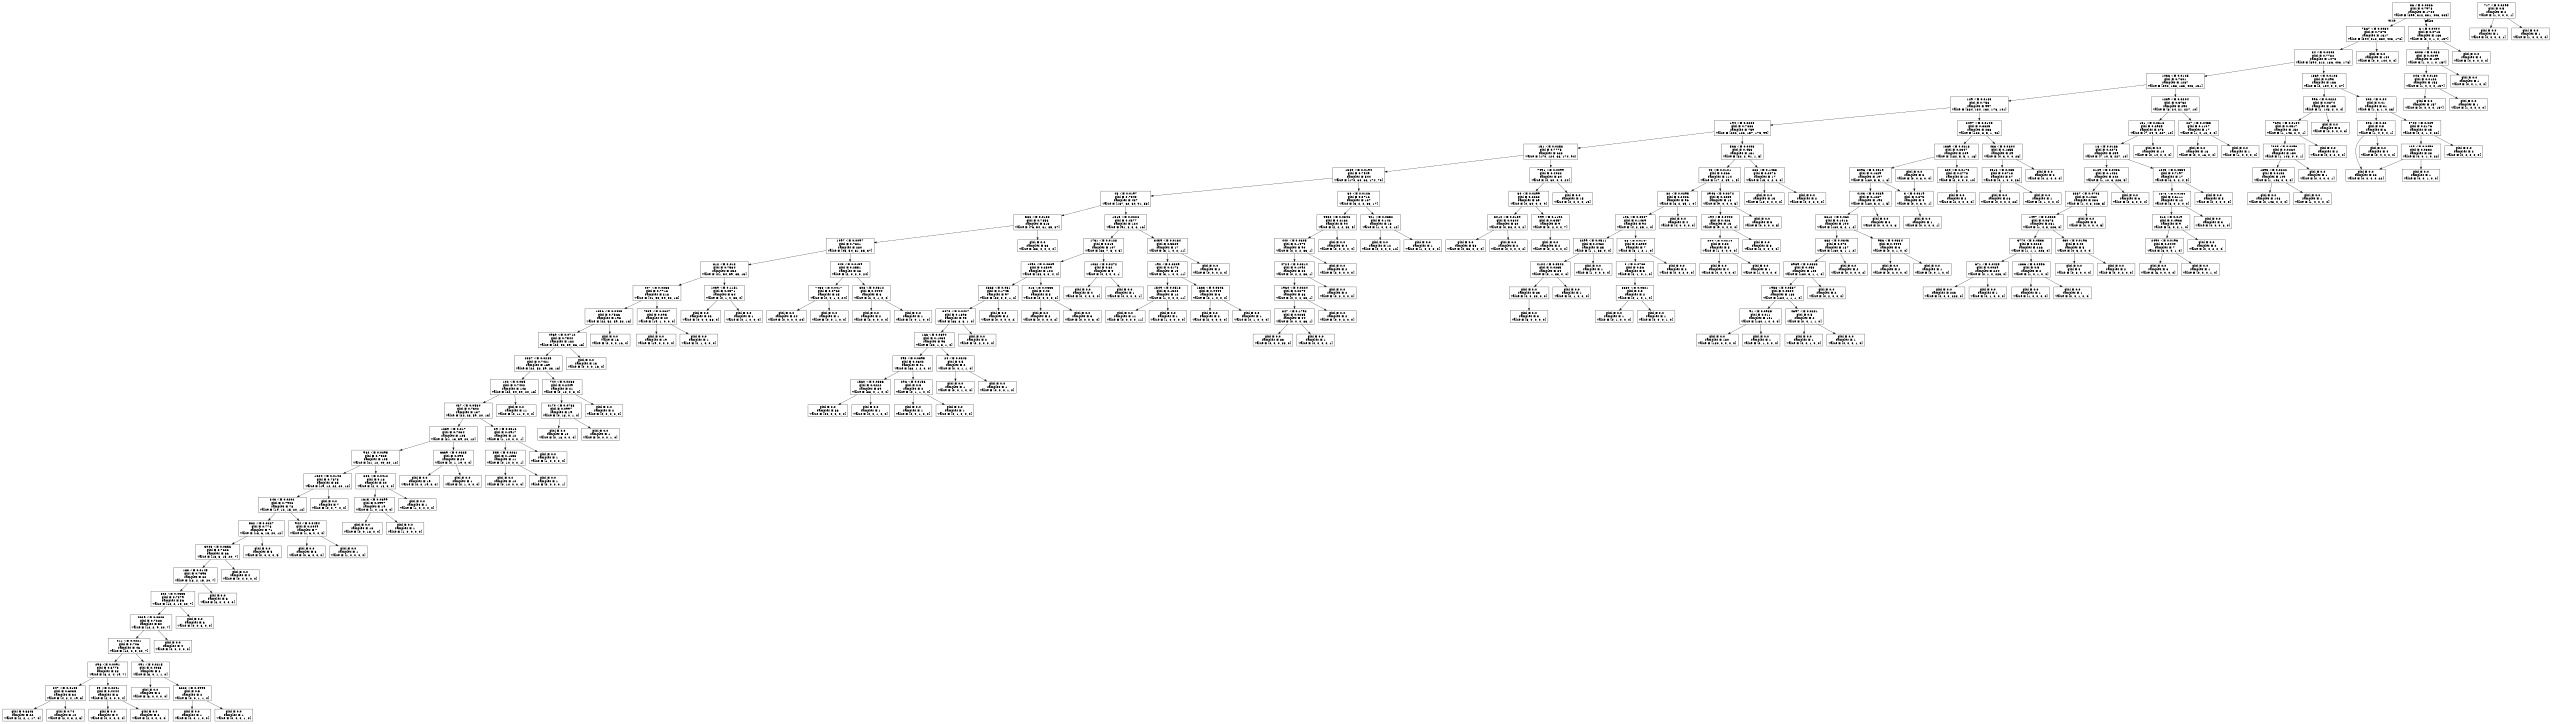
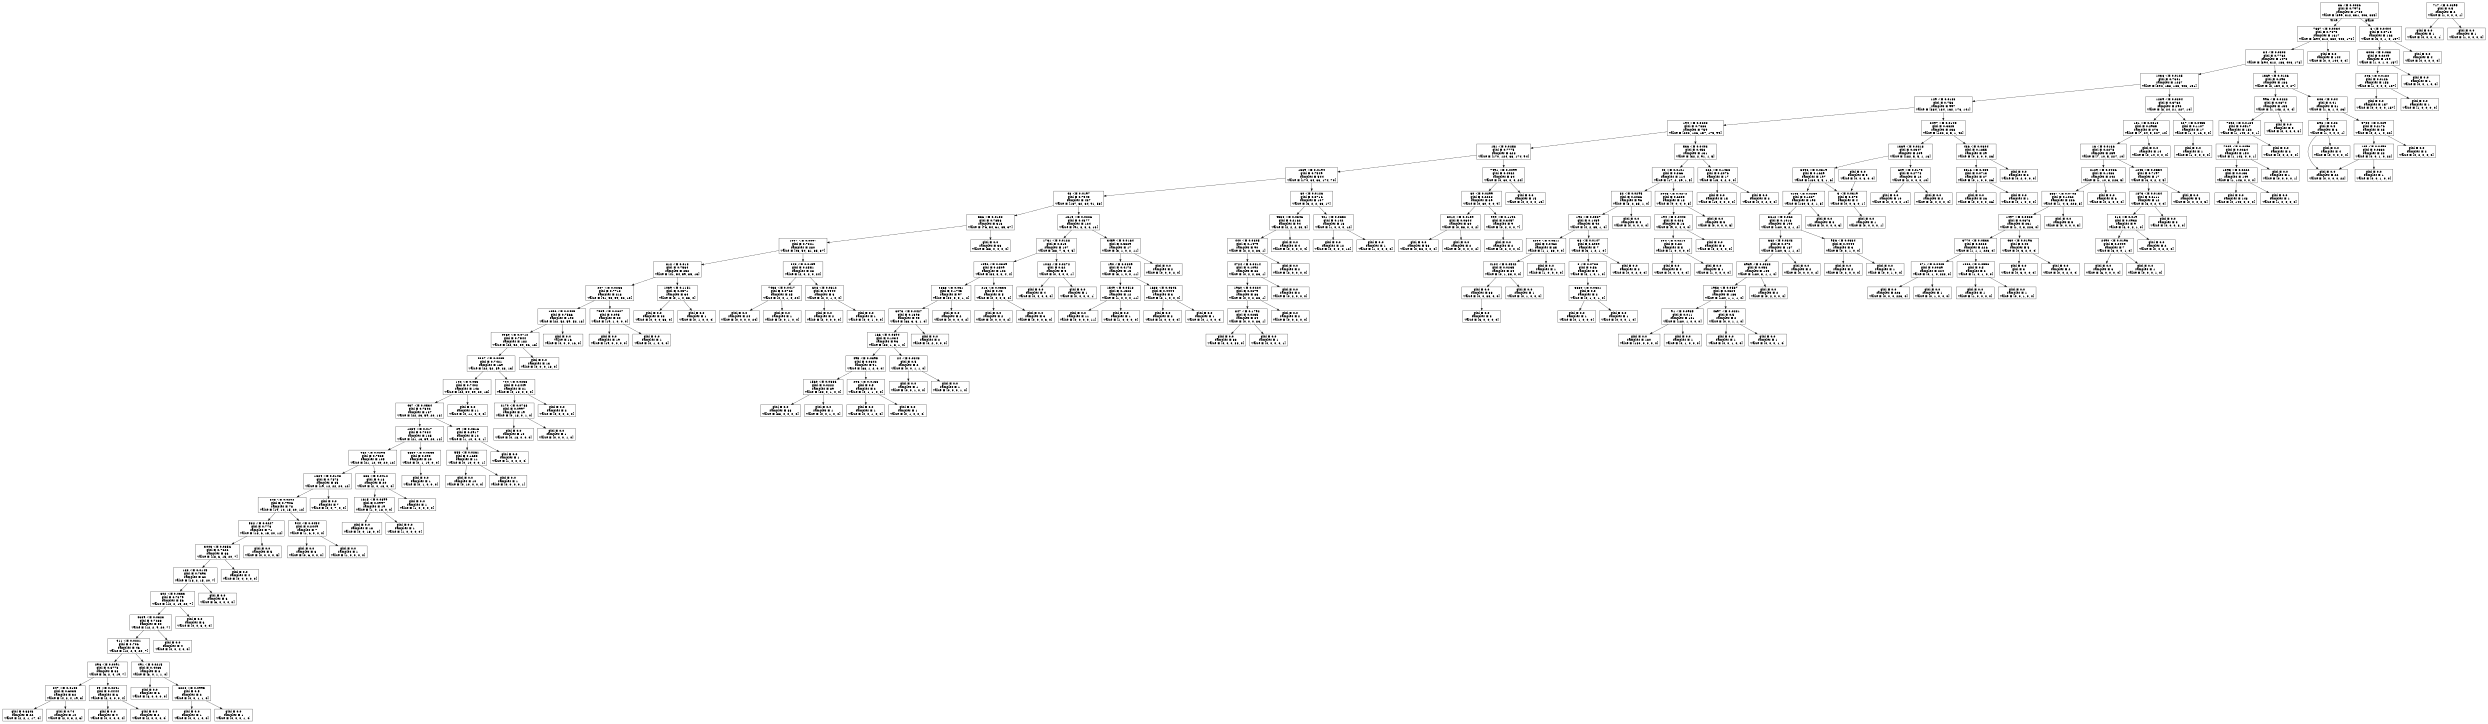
node "gini = 0.0 samples = 16 value = [0, 0, 16, 0, 0]": removed
node "gini = 0.0 samples = 10 value = [0, 0, 0, 0, 10]": added
node "gini = 0.0 samples = 19 value = [0, 0, 19, 0, 0]": removed
